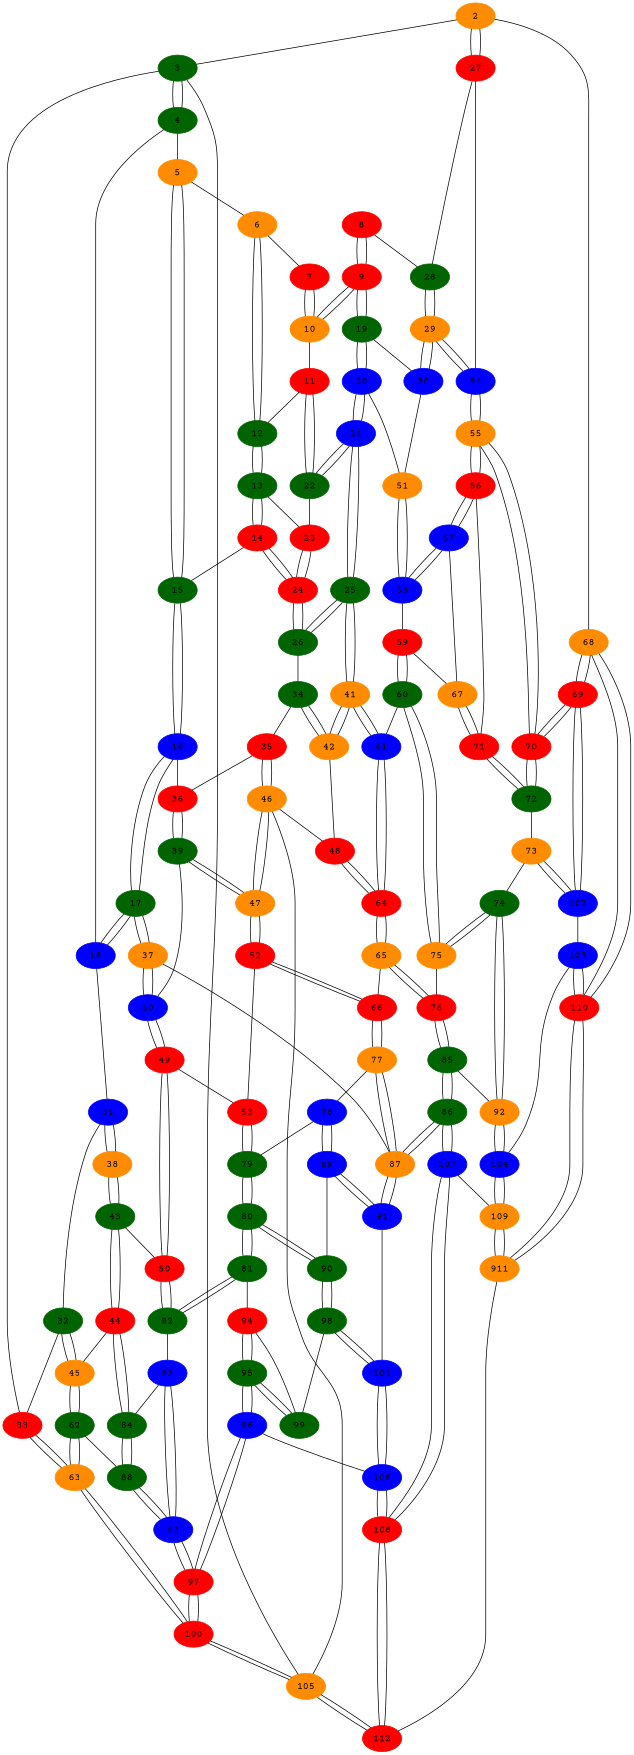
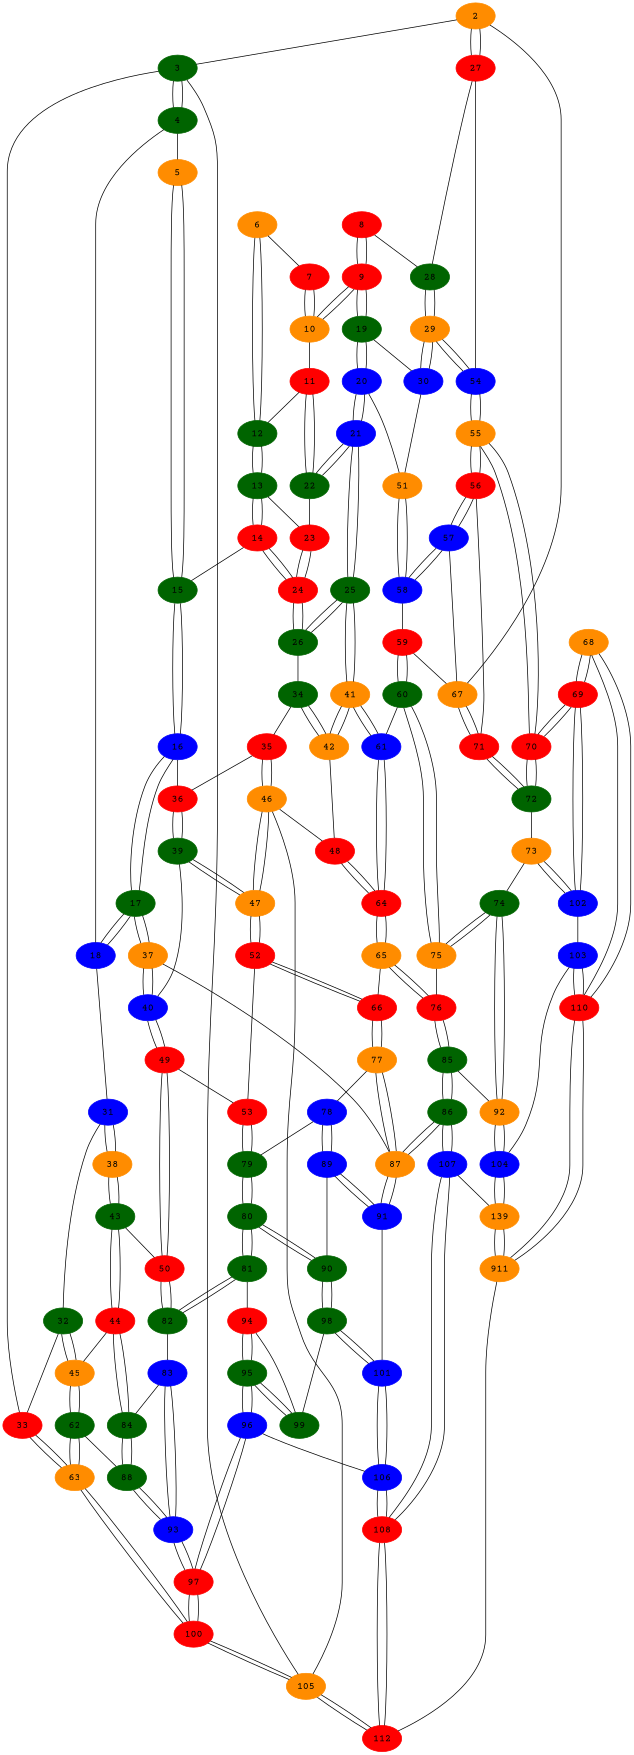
edge "5" -- "6": removed
edge "2" -- "68": now "2" -- "67"
node "109": label "109" -> "139"
